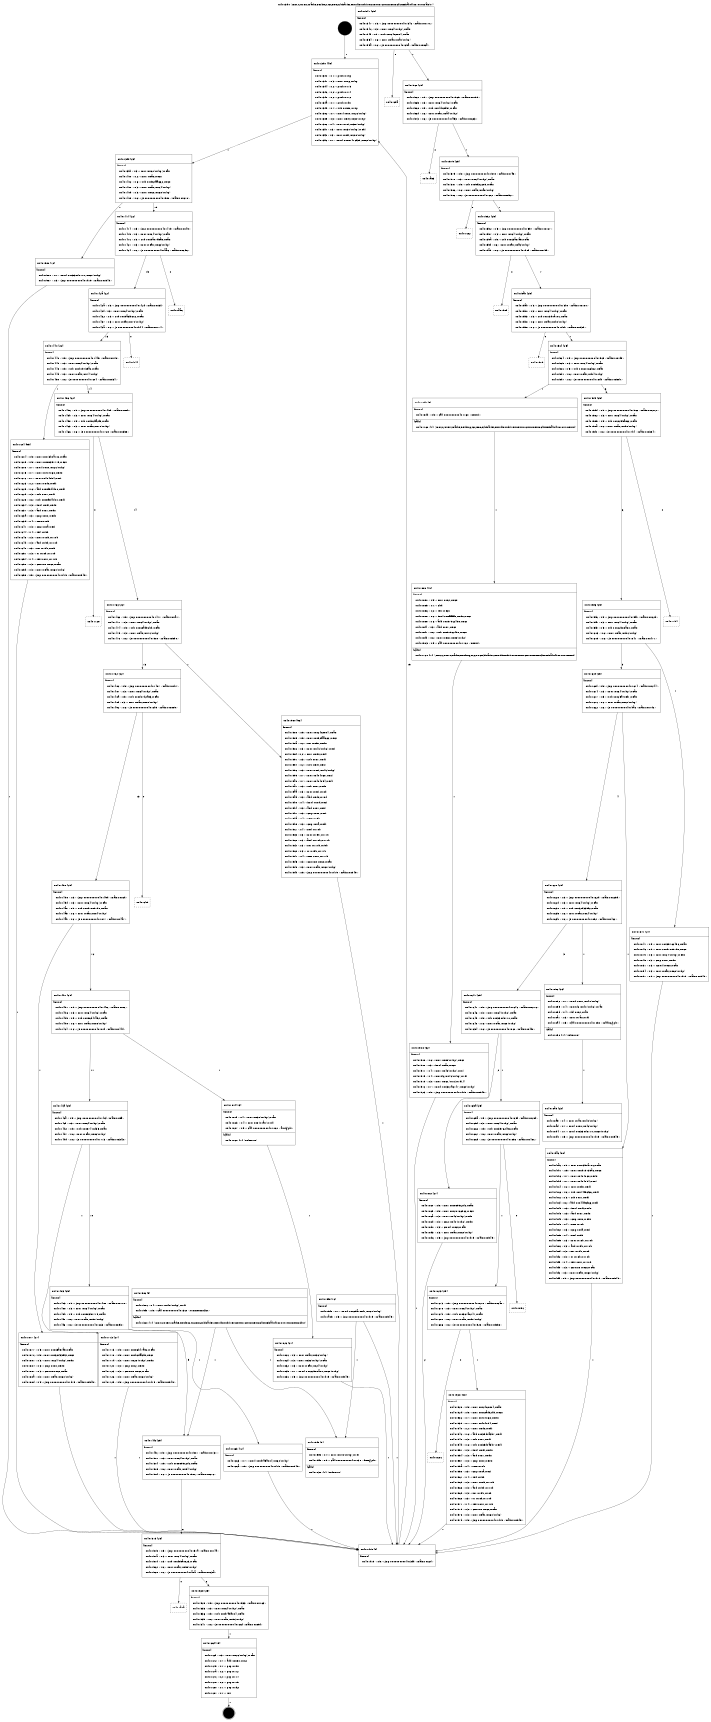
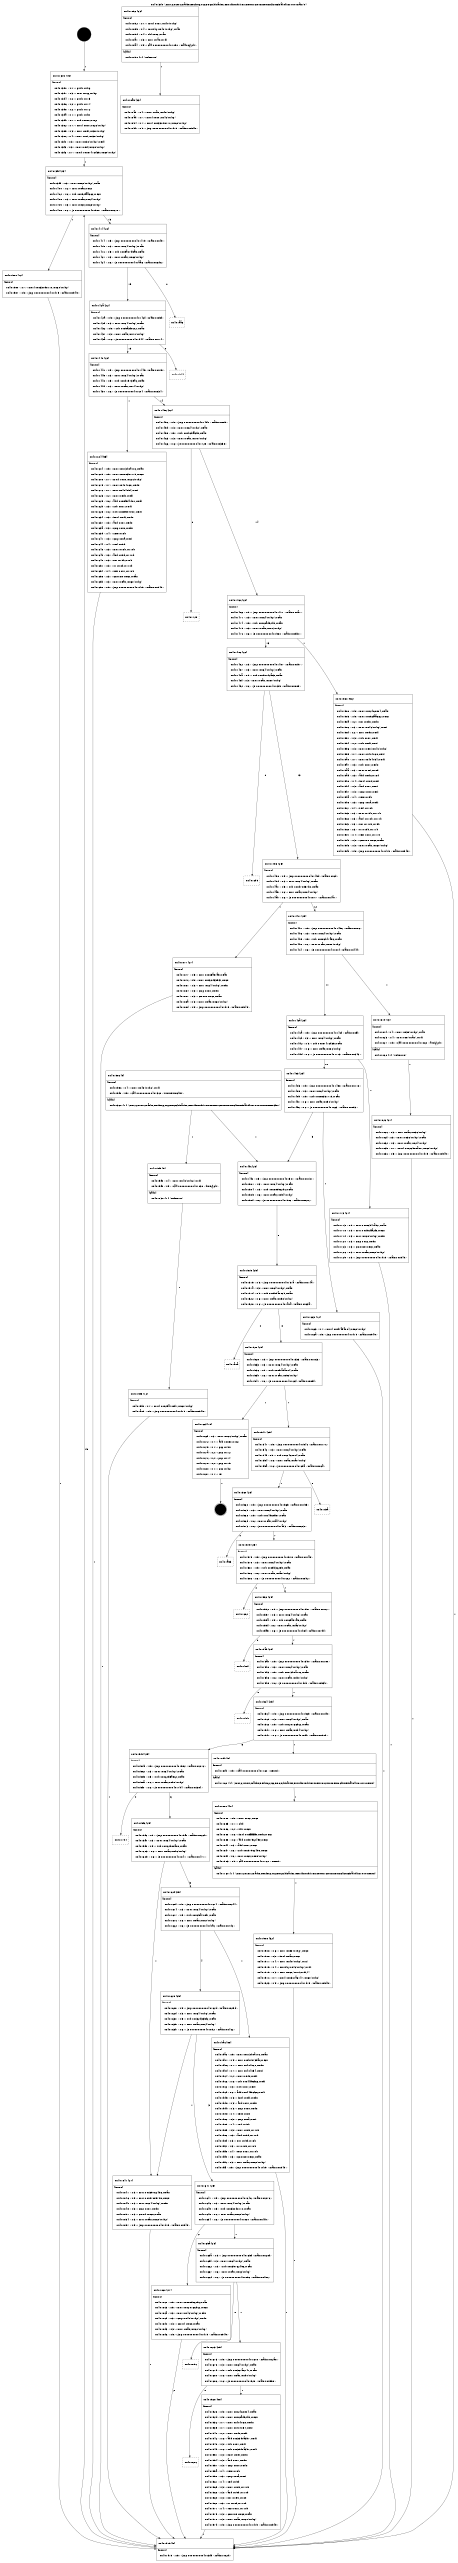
edge "0x401d19 [5]" -> "0x4013d0 [45]": now "0x401d19 [5]" -> "0x4013fd [23]"
edge "0x401628 [25]" -> "0x401892 [23]": now "0x401628 [25]" -> "0x401841 [27]"
edge "0x4019fe [12]" -> "0x4019f5 [9]": reversed
edge "0x40152e [25]" -> "0x401547 [25]": added, label "7"
